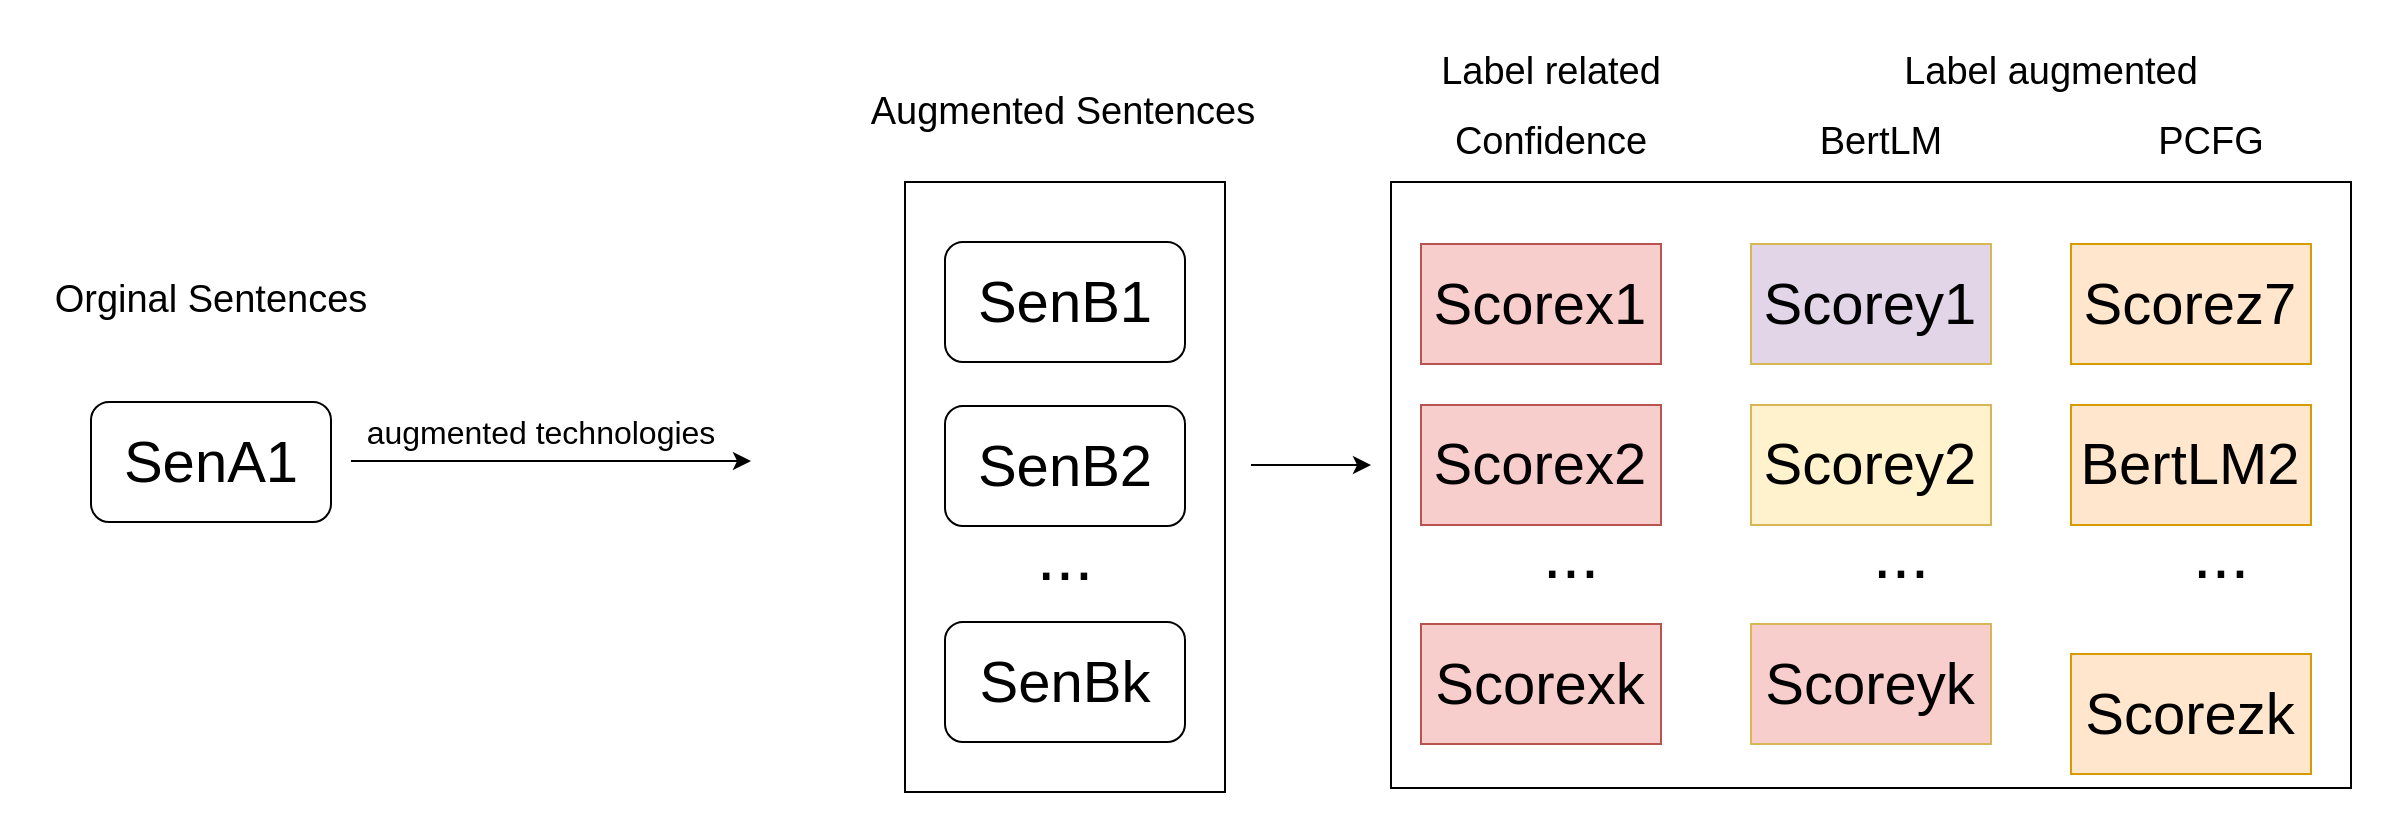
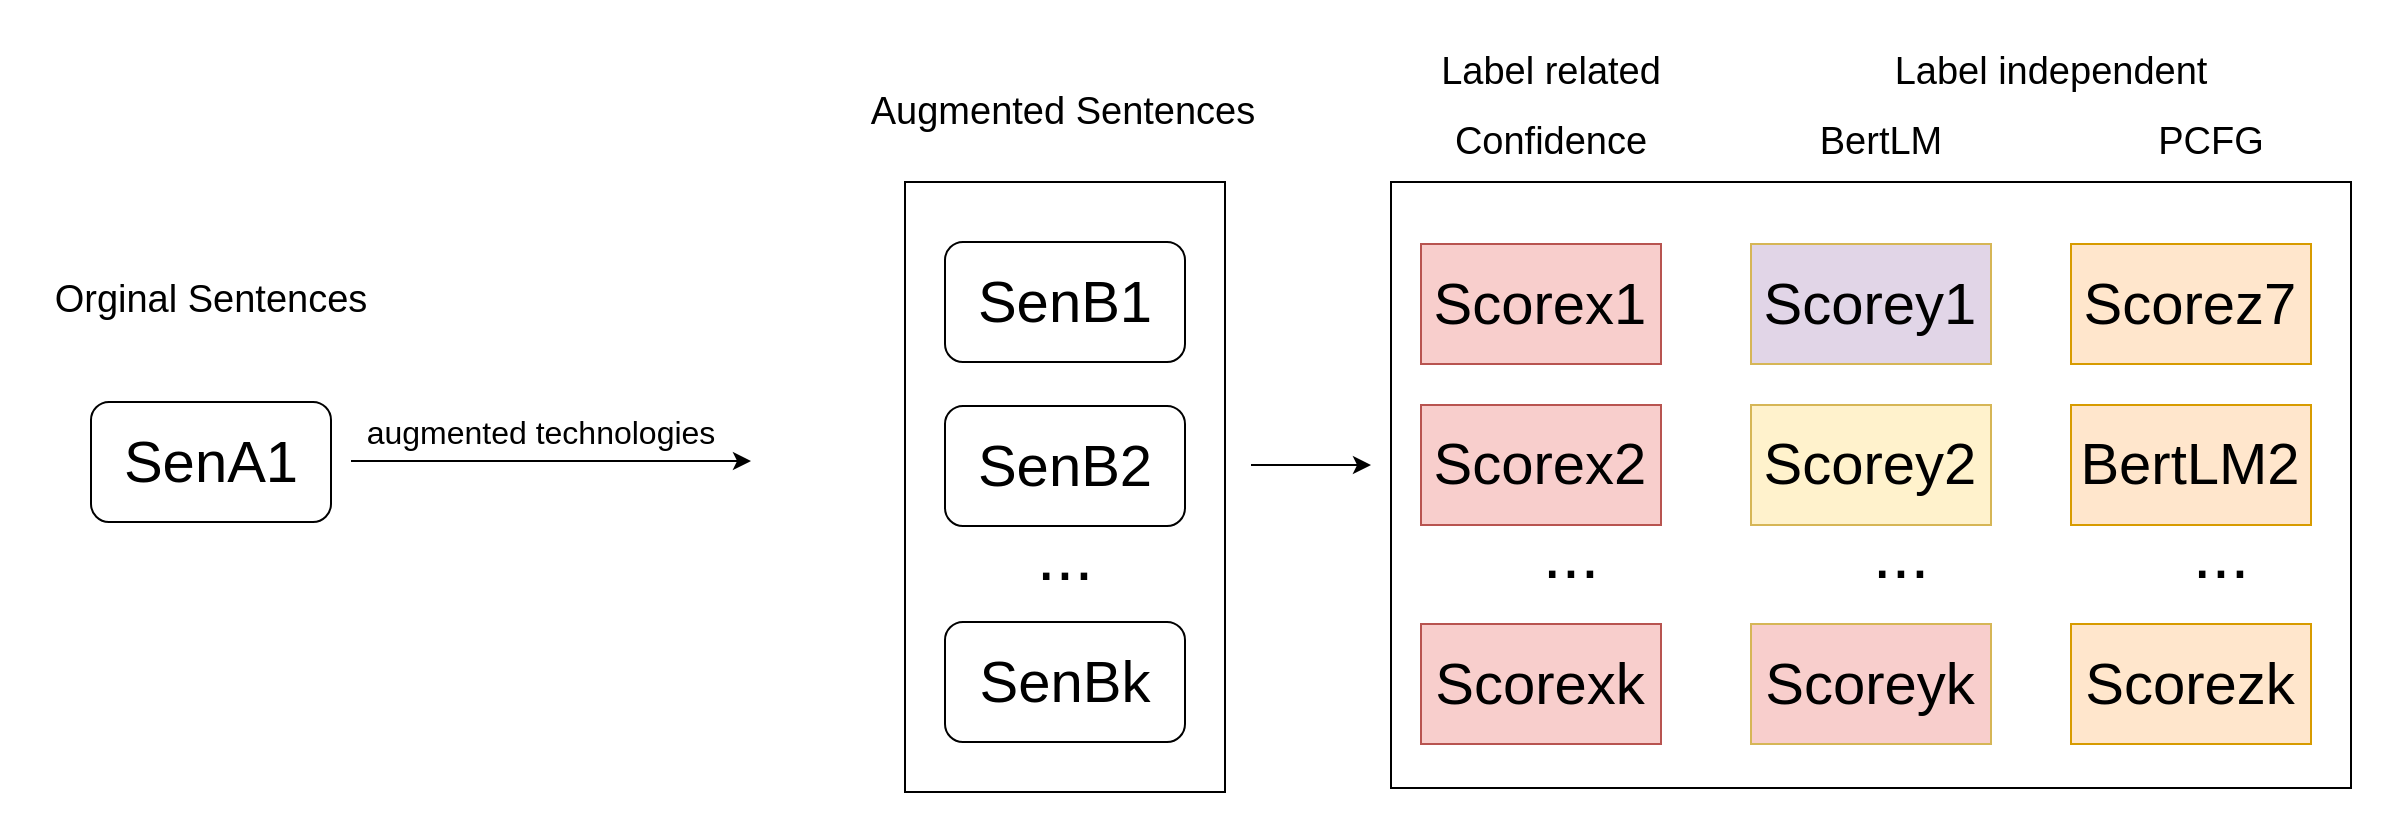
node "Label augmented": label "Label augmented" -> "Label independent"
node "Scorezk": moved (2191, 714) -> (2191, 684)
